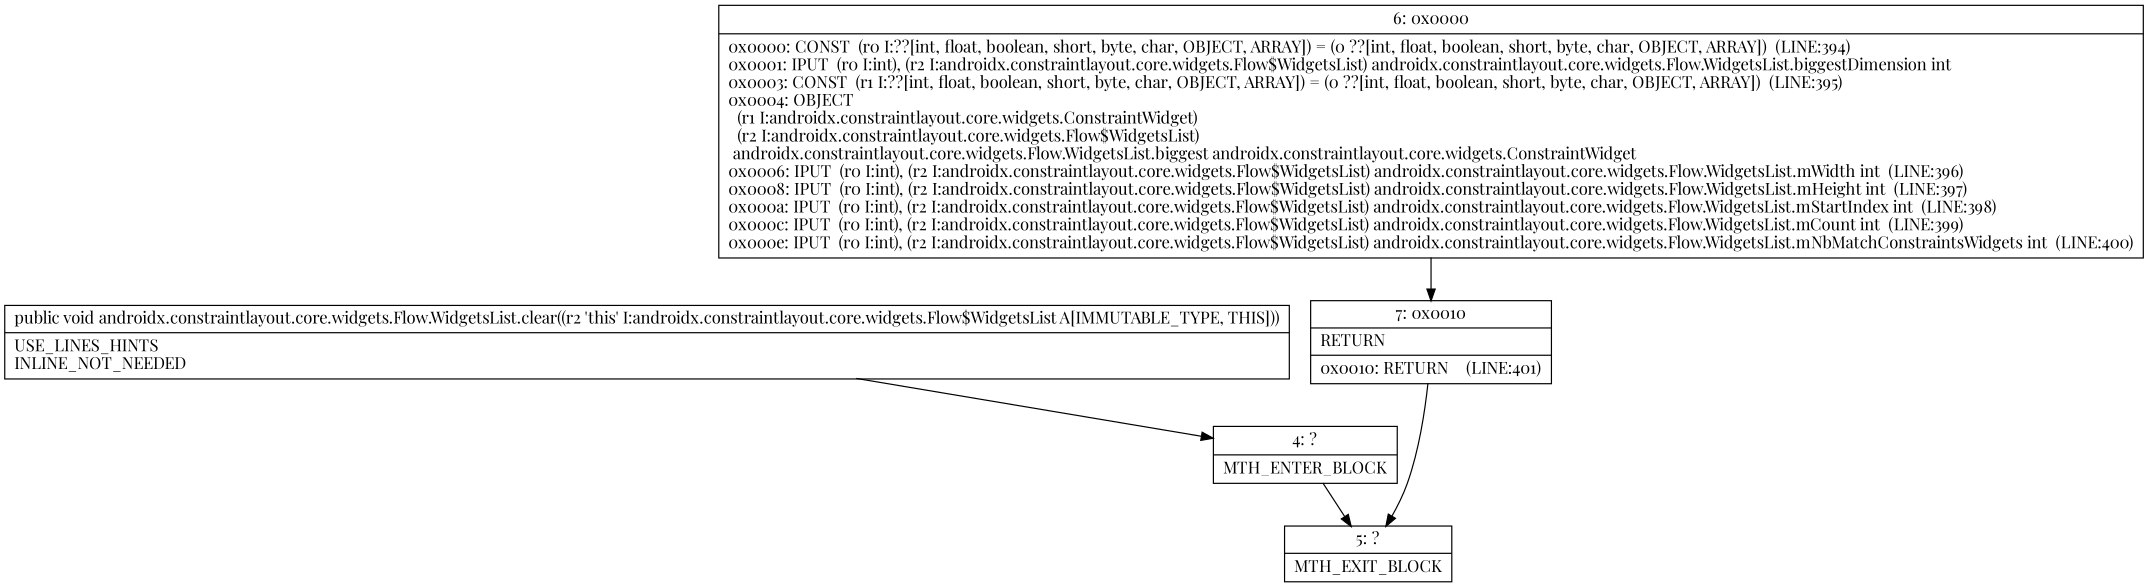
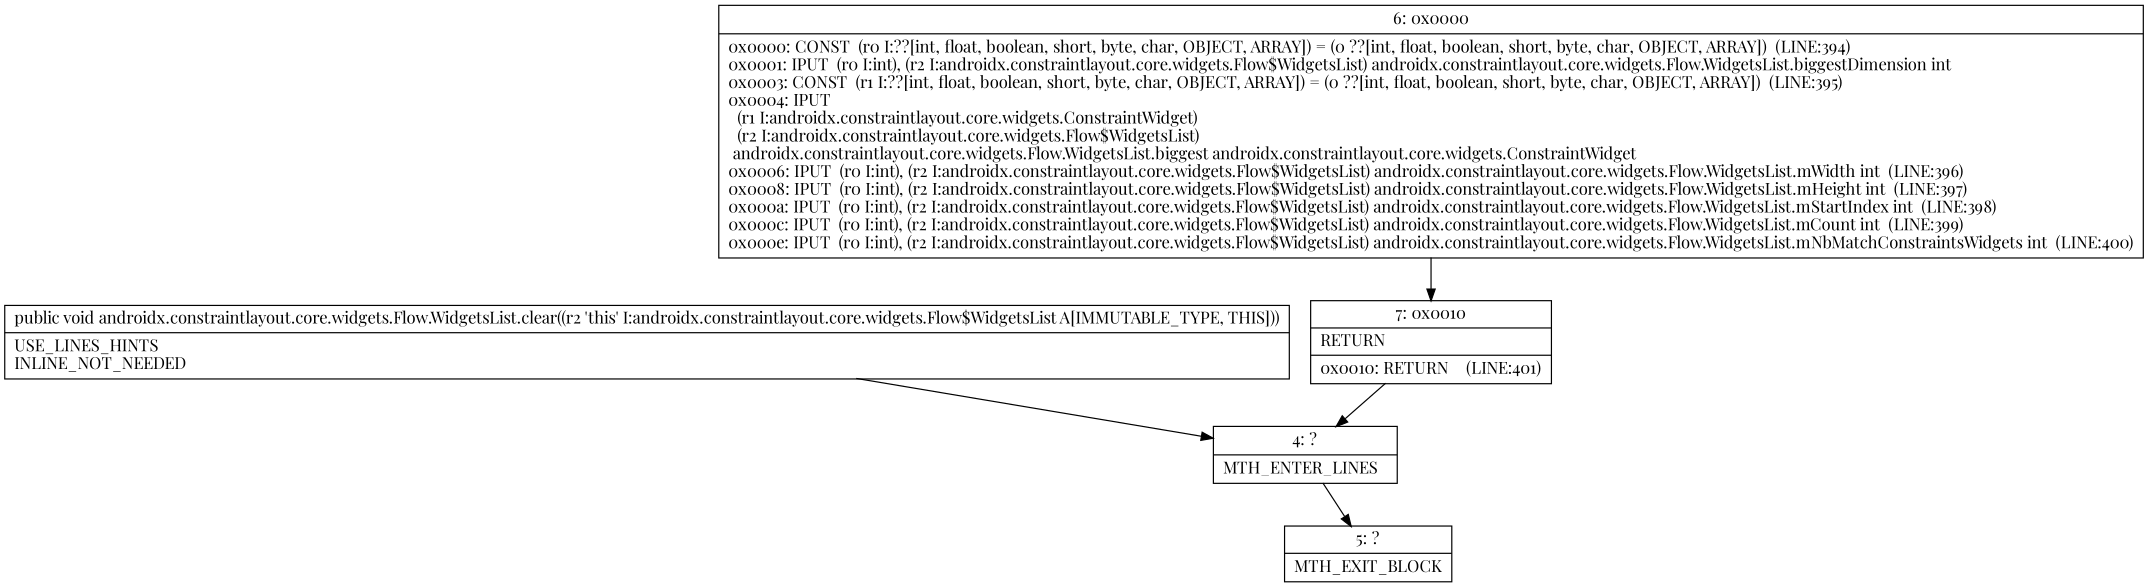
node "6: 0x0000": text "0x0004: OBJECT" -> "0x0004: IPUT"
edge "7: 0x0010" -> "5: ?": now "7: 0x0010" -> "4: ?"
node "4: ?": text "MTH_ENTER_BLOCK" -> "MTH_ENTER_LINES"
